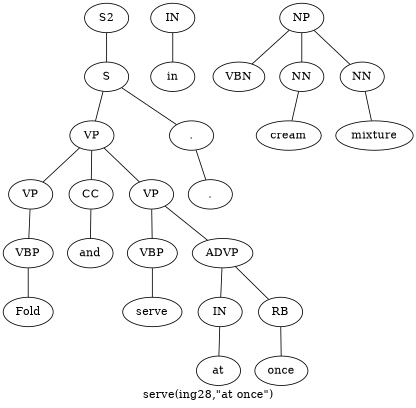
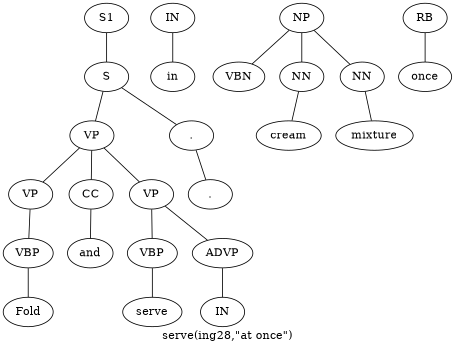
node "S2": label "S2" -> "S1"
edge "ADVP" -- "RB": removed
node "at": removed
